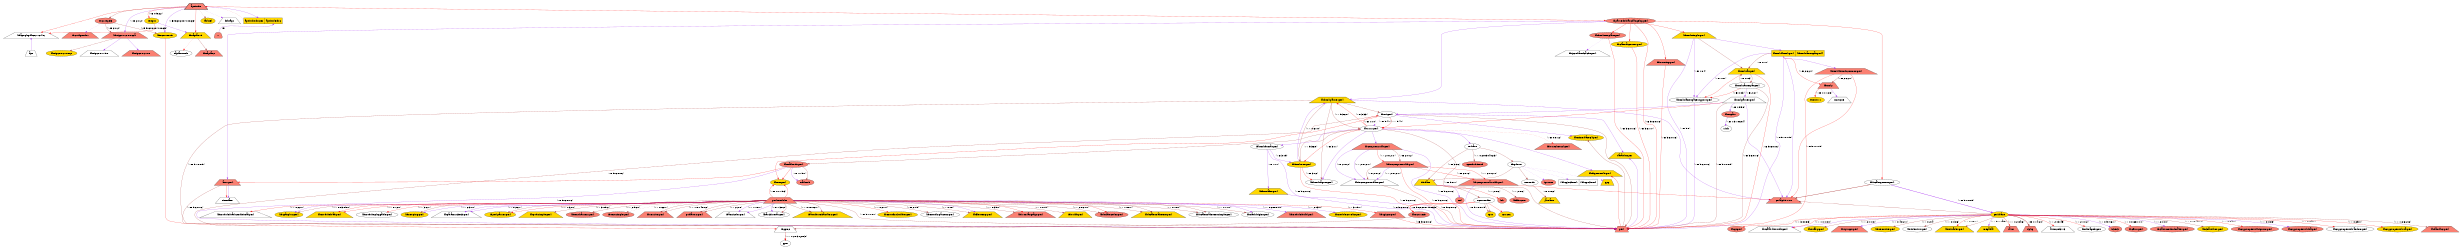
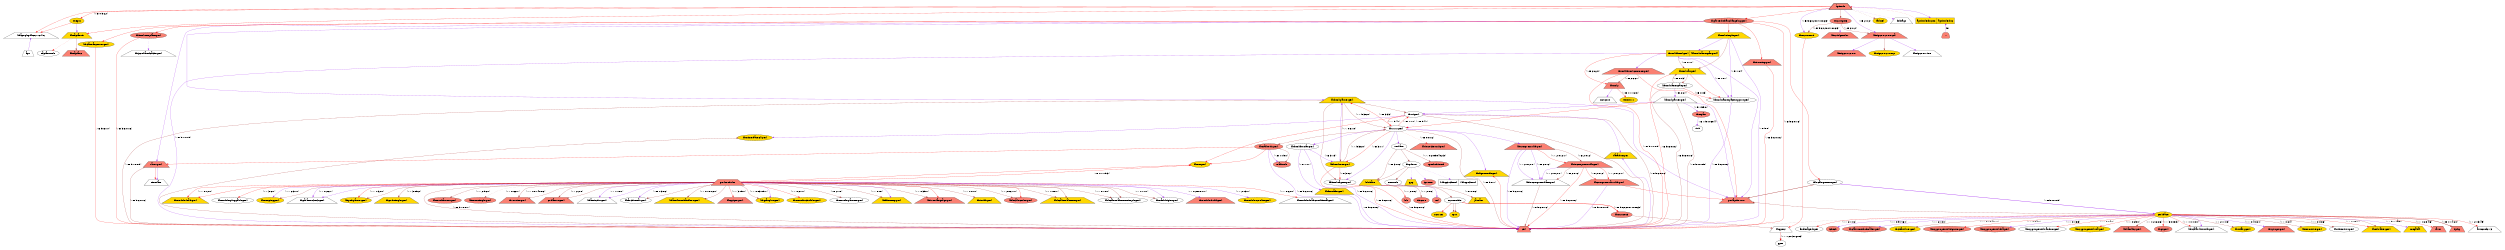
node "libfile-core": label "libfile-core" -> "lsb-core"
edge "libcgi-pm-perl" -> "perl": now "libhtml-tagset-perl" -> "perl"
node "libcflow-perl": removed
